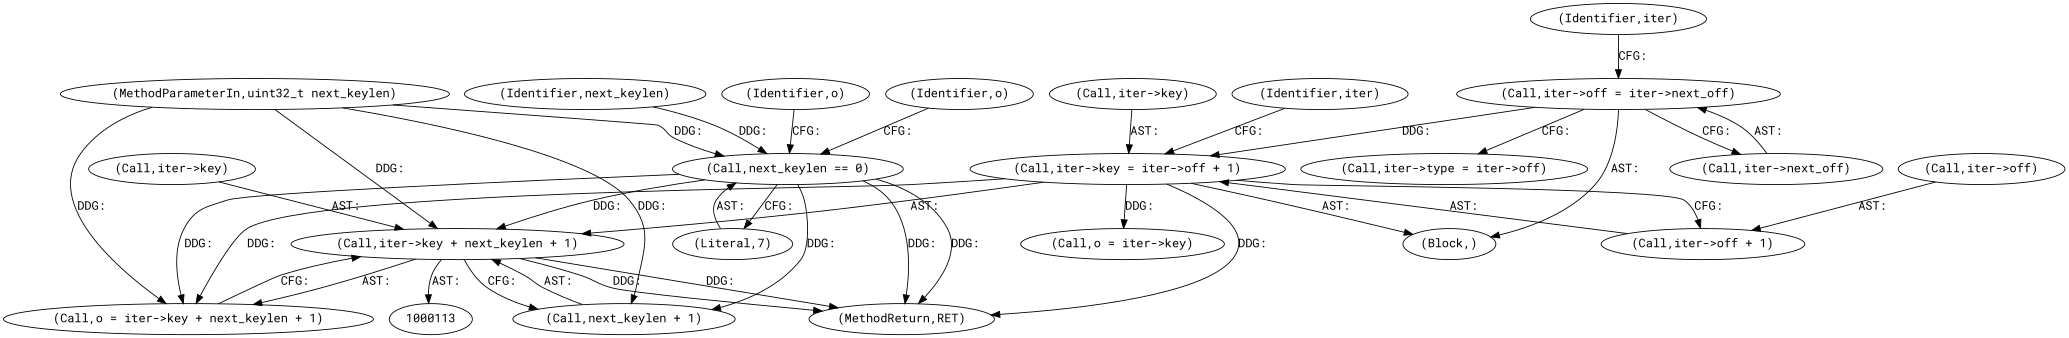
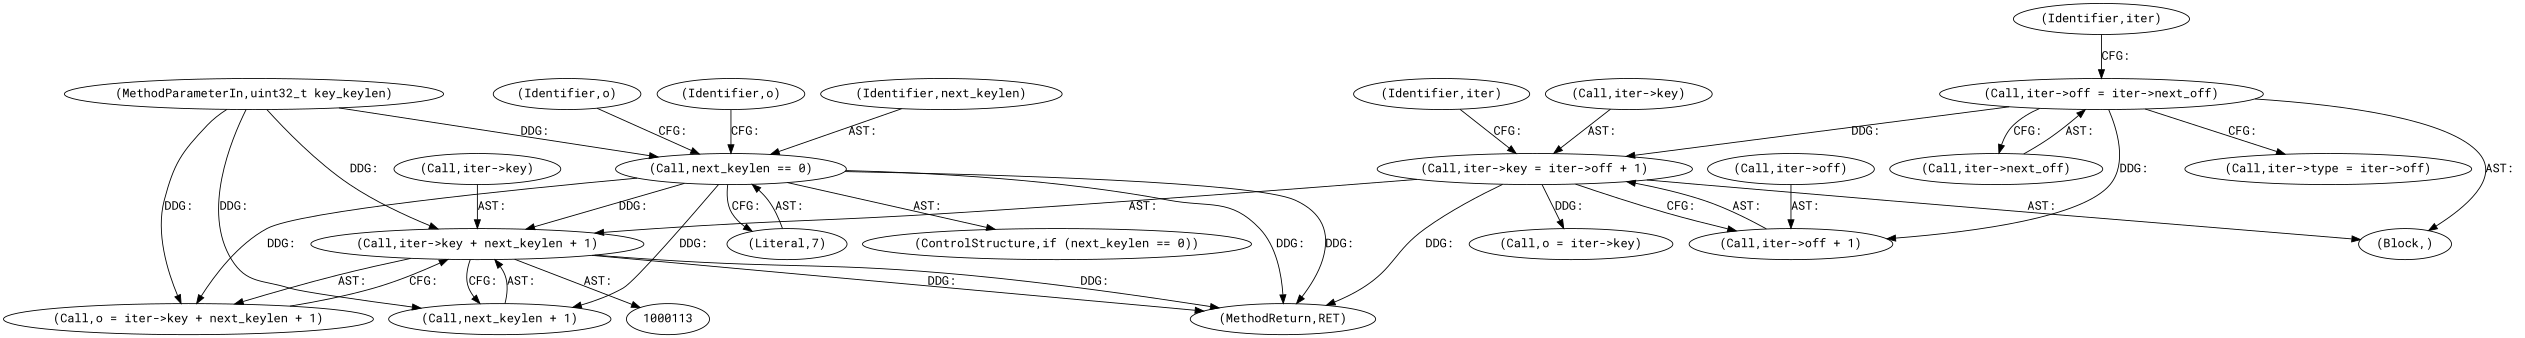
node "(MethodParameterIn,uint32_t next_keylen)": label "(MethodParameterIn,uint32_t next_keylen)" -> "(MethodParameterIn,uint32_t key_keylen)"
edge "(Identifier,next_keylen)" -> "(Call,next_keylen == 0)": label "DDG: " -> "AST: "
edge "(Call,iter->key = iter->off + 1)" -> "(Call,o = iter->key + next_keylen + 1)": removed, label "DDG:"
edge "(Call,iter->off = iter->next_off)" -> "(Call,iter->off + 1)": added, label "DDG:"
node "(ControlStructure,if (next_keylen == 0))": added
